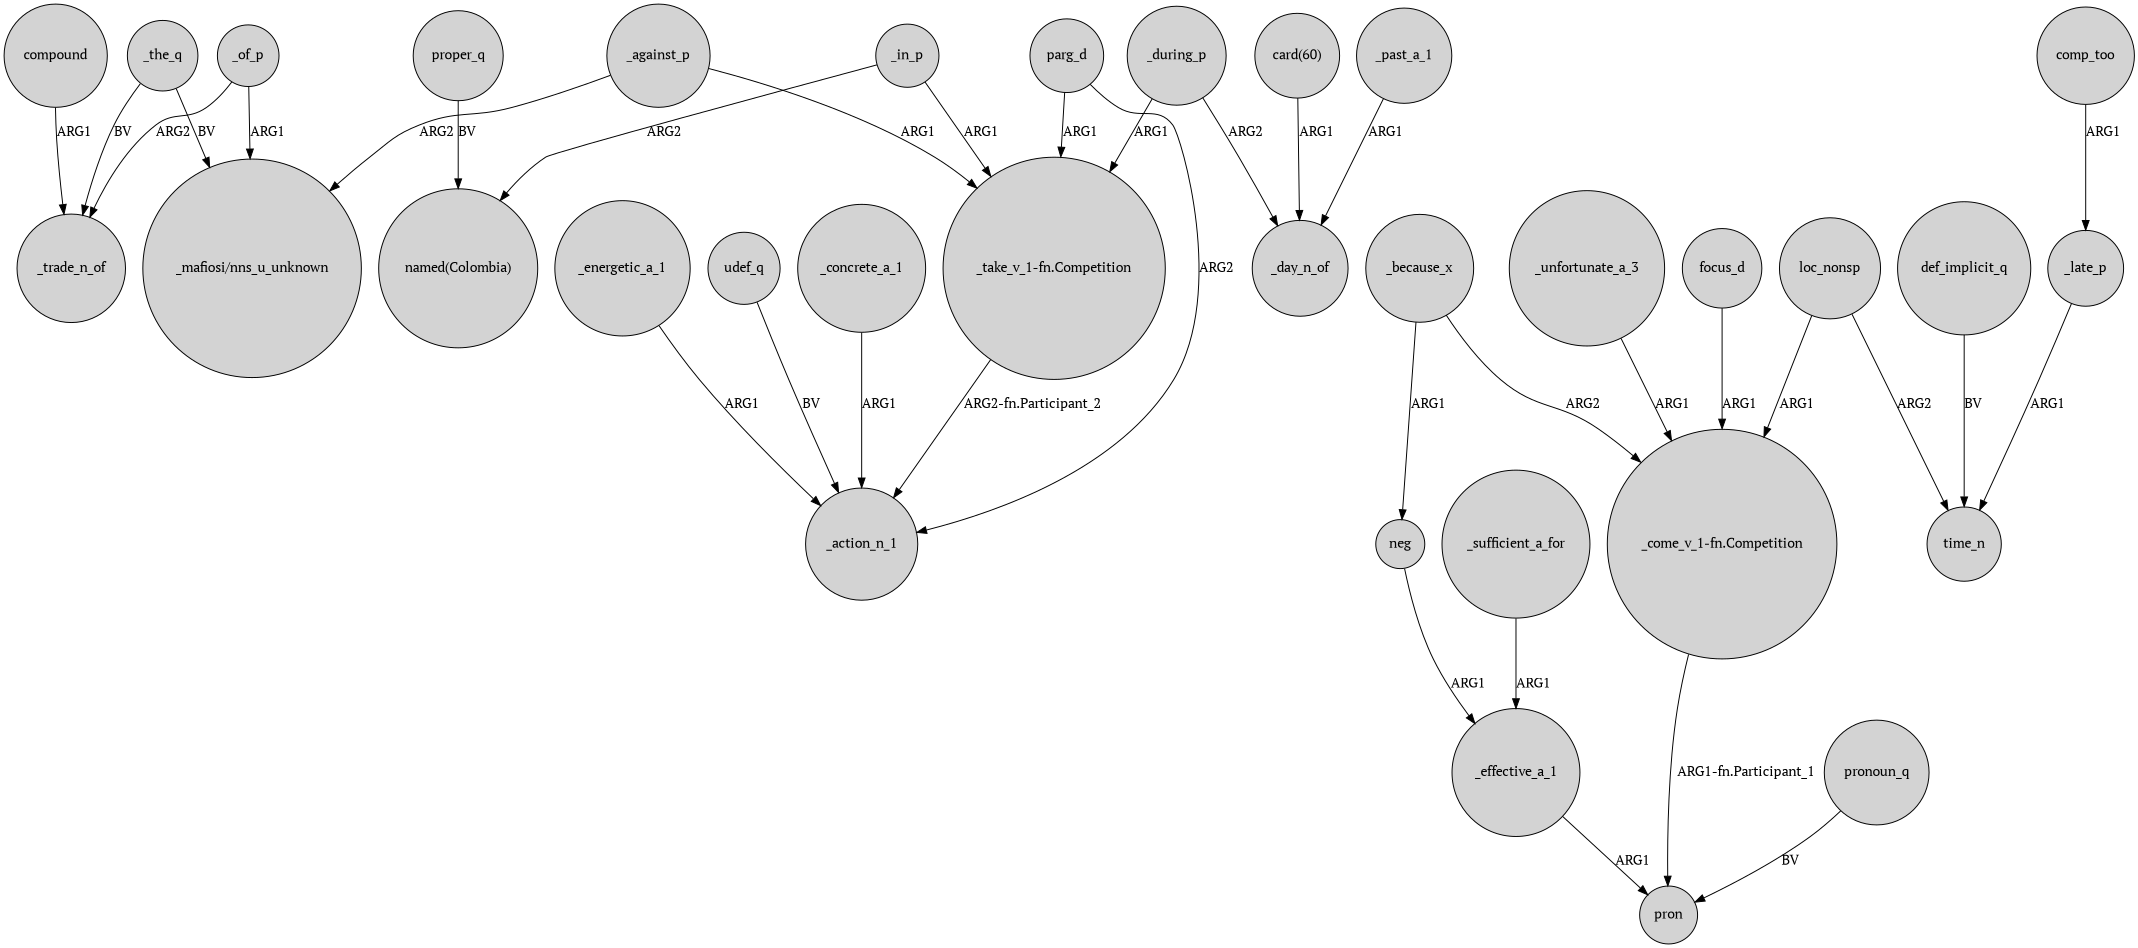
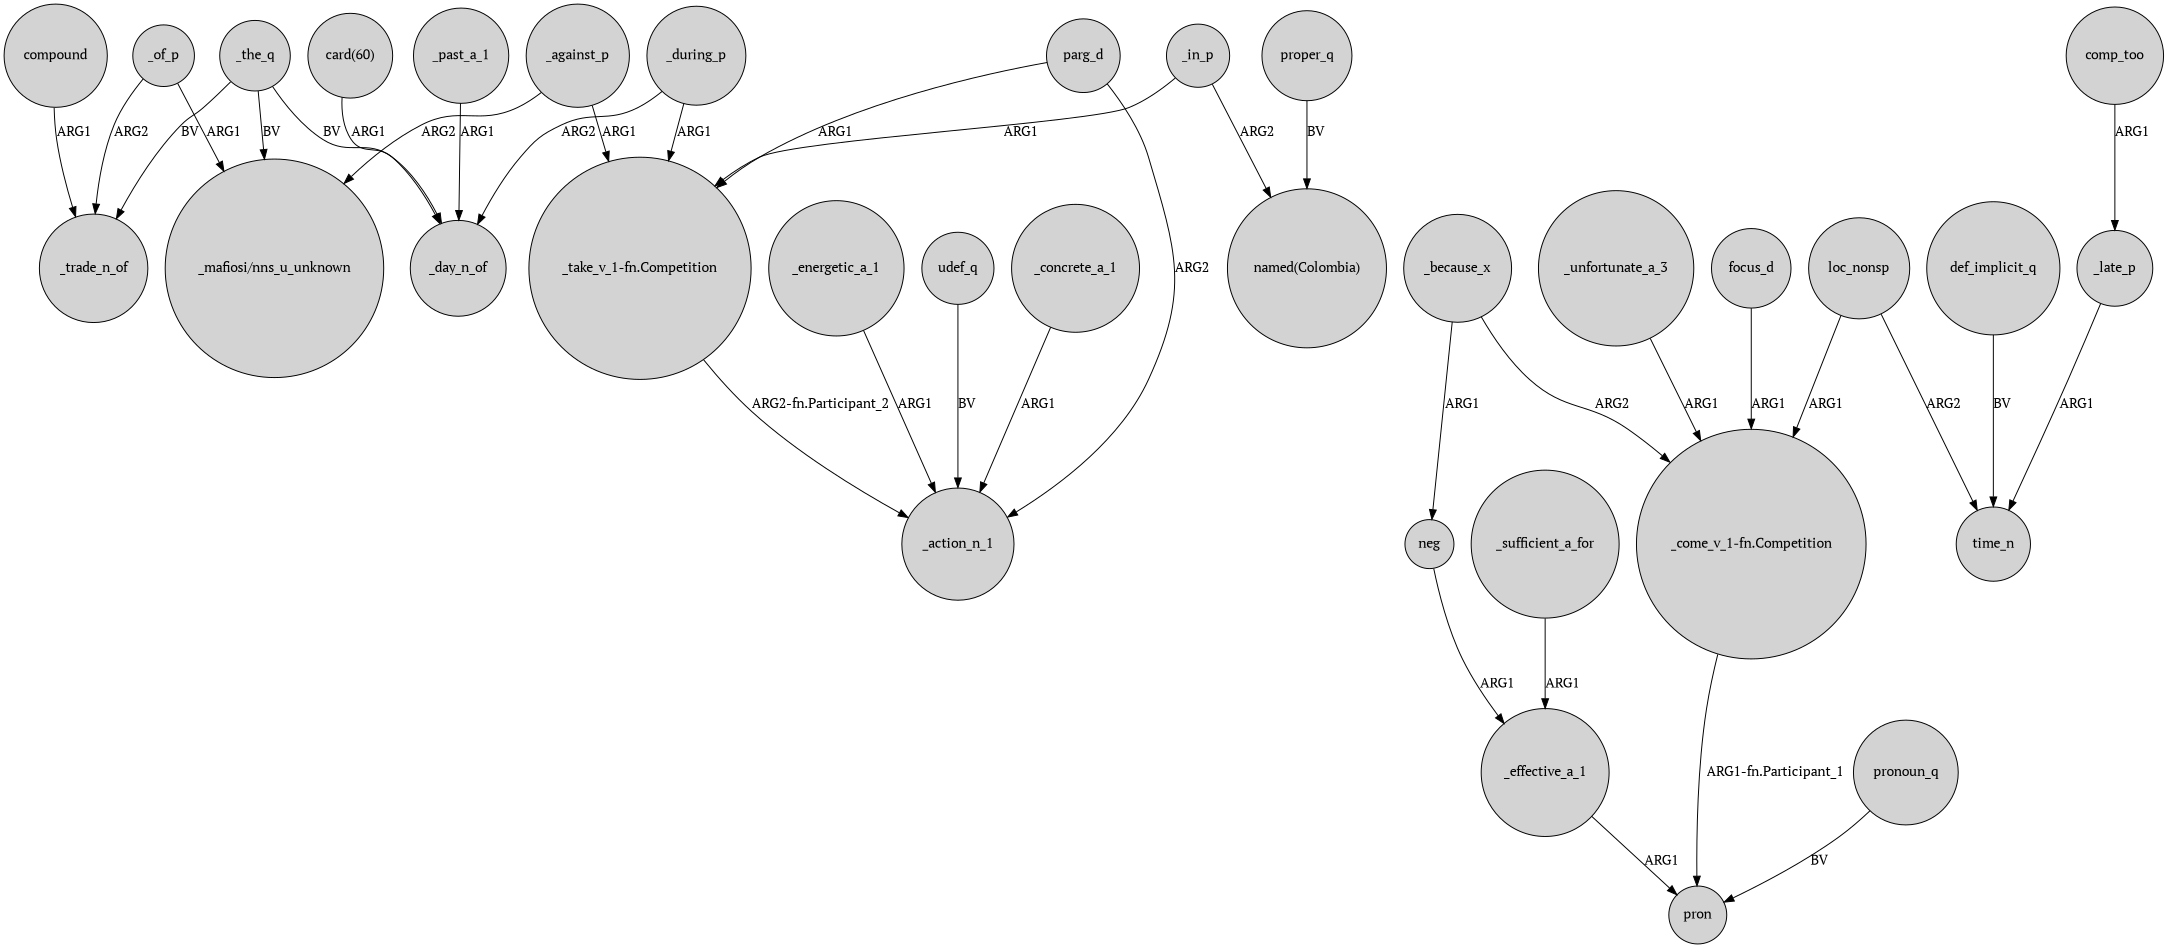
edge "_the_q" -> "_day_n_of": added, label "BV"
